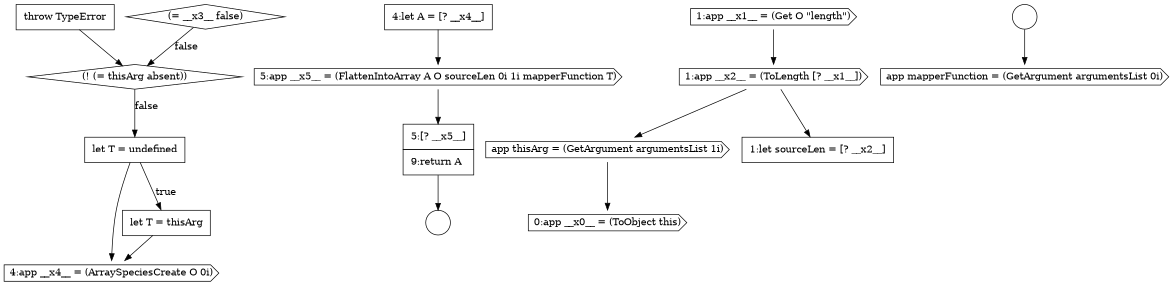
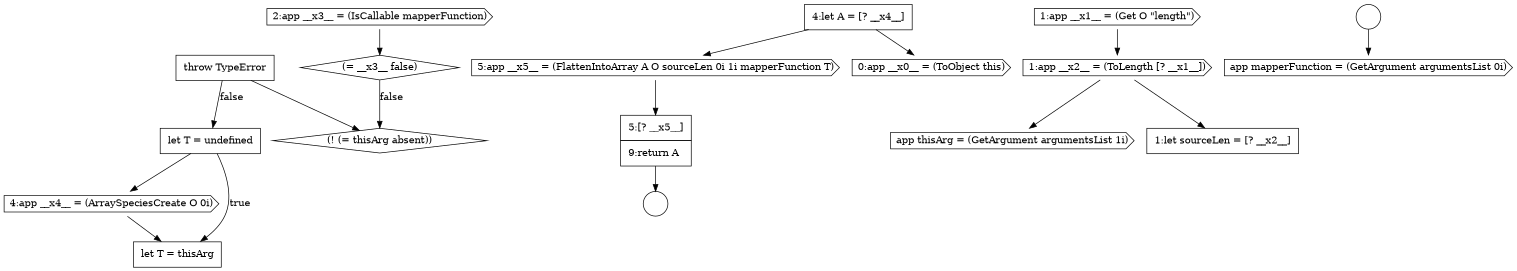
node "2:app __x3__ = (IsCallable mapperFunction)": added
edge "(! (= thisArg absent))" -> "let T = undefined": now "throw TypeError" -> "let T = undefined"
edge "app thisArg = (GetArgument argumentsList 1i)" -> "0:app __x0__ = (ToObject this)": now "4:let A = [? __x4__]" -> "0:app __x0__ = (ToObject this)"
edge "let T = thisArg" -> "4:app __x4__ = (ArraySpeciesCreate O 0i)": reversed
